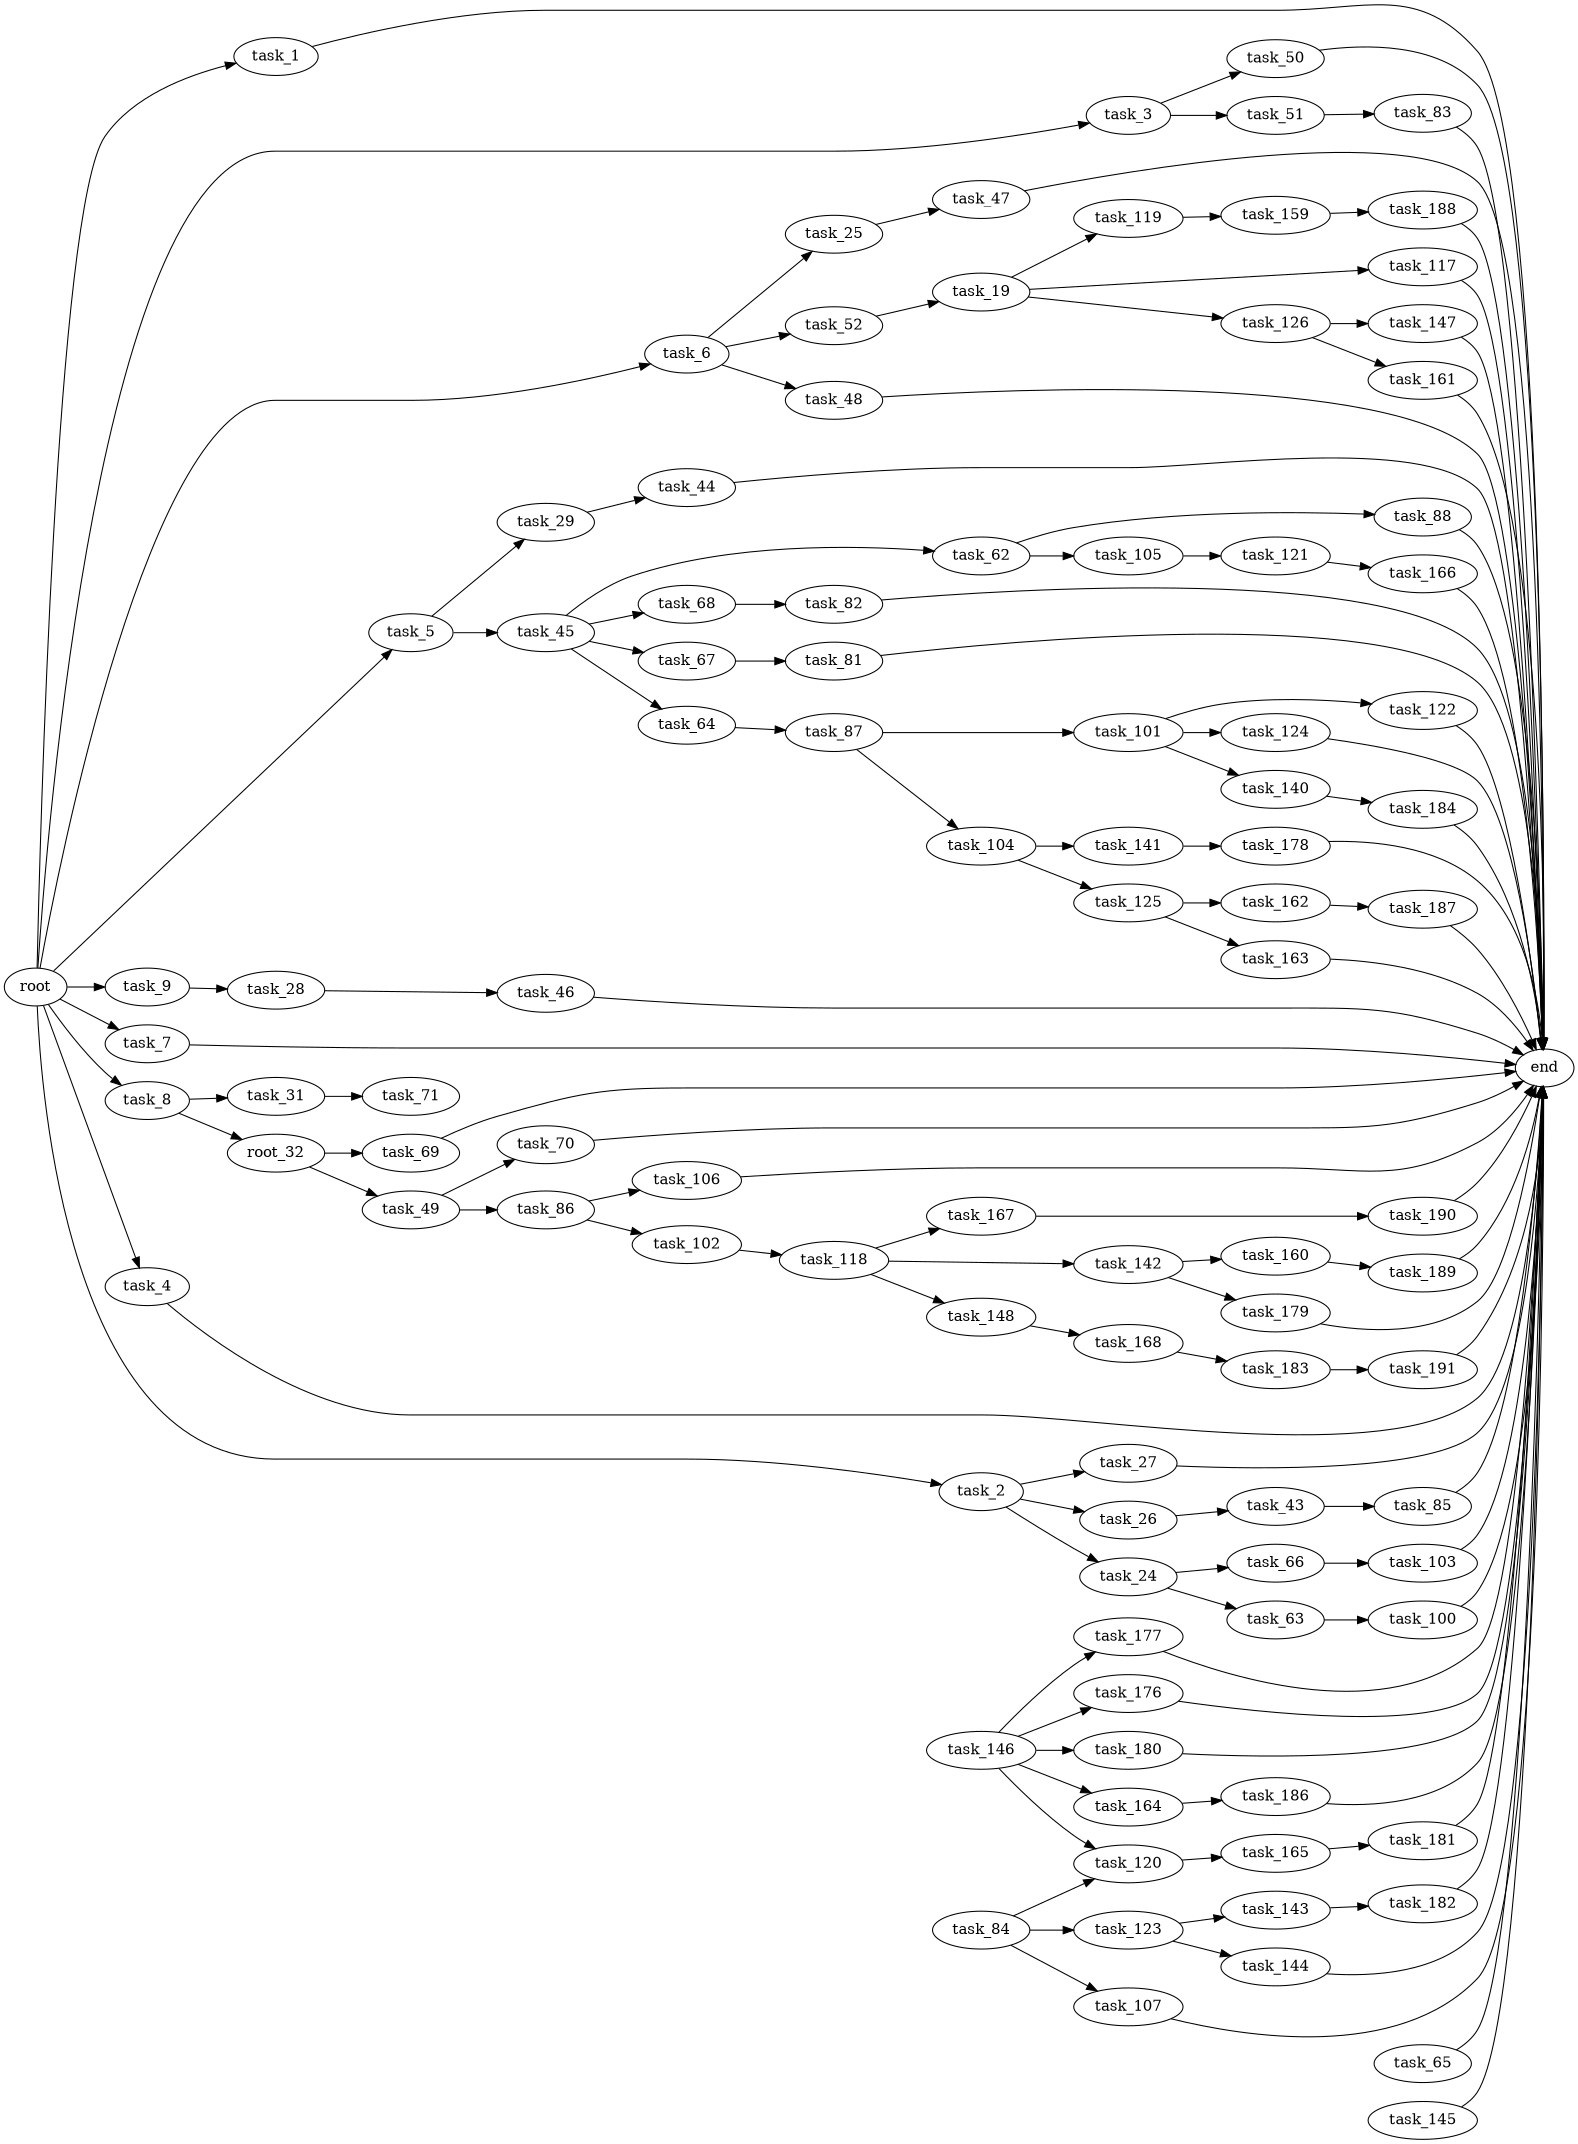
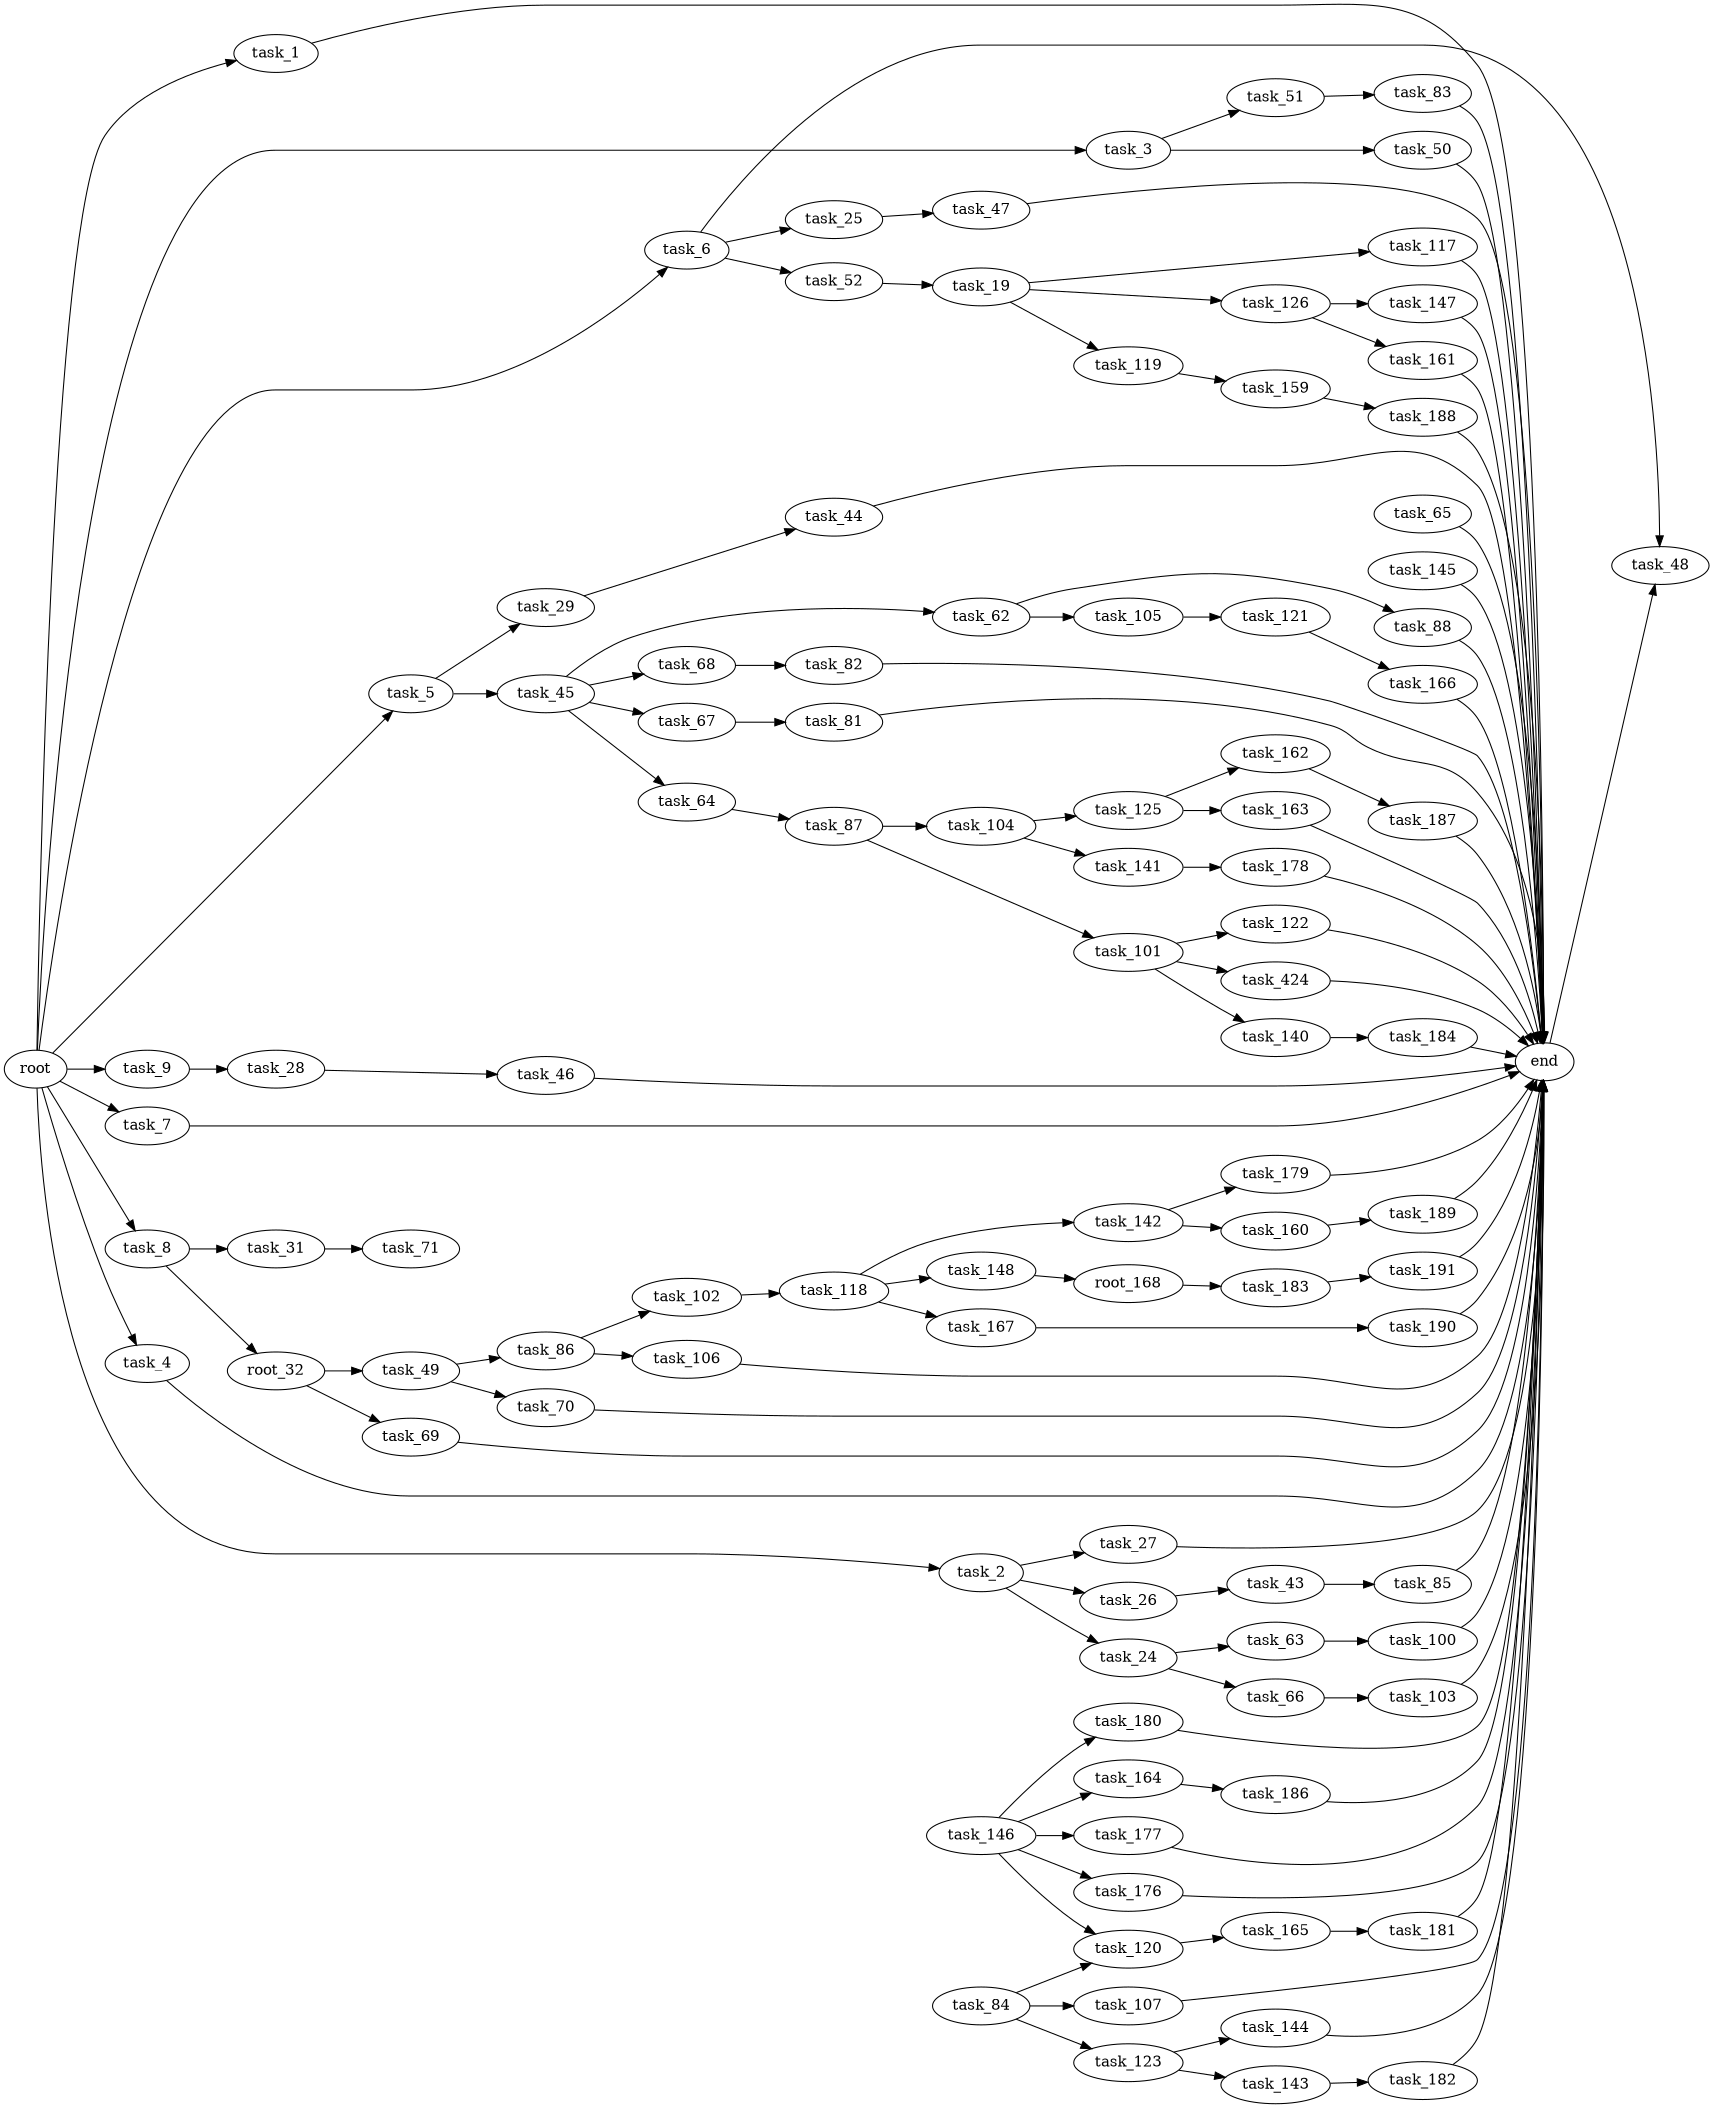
edge "task_48" -> "end": reversed
node "task_124": label "task_124" -> "task_424"
node "task_168": label "task_168" -> "root_168"
